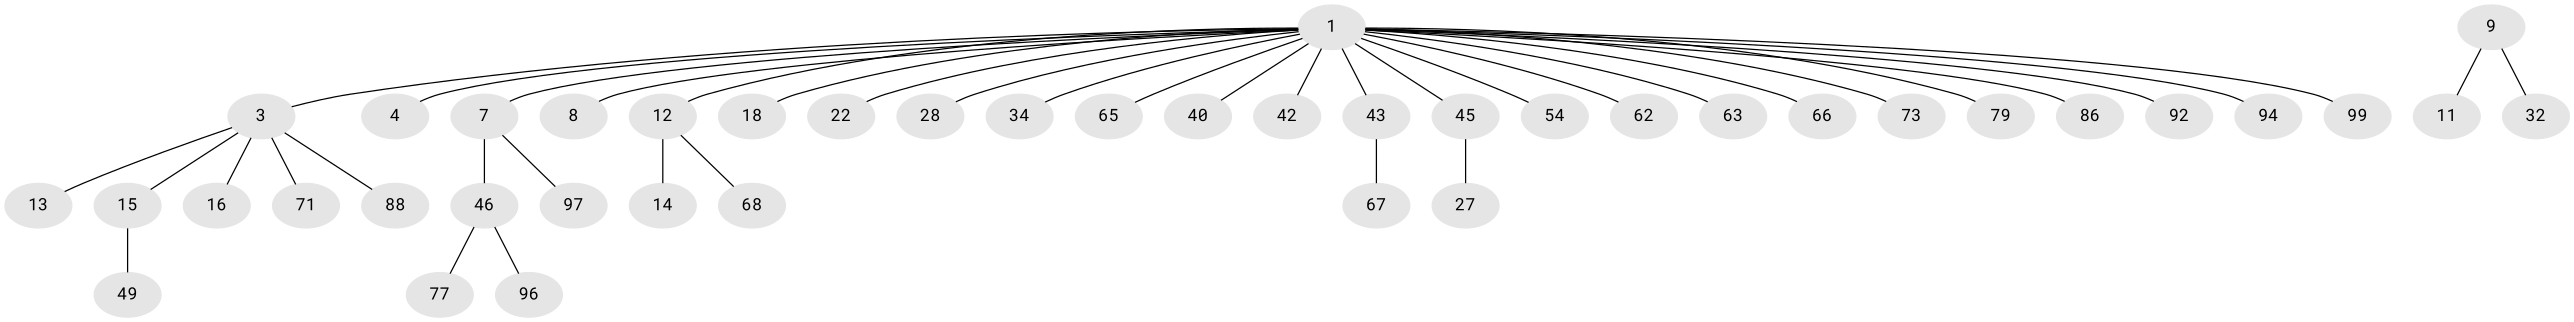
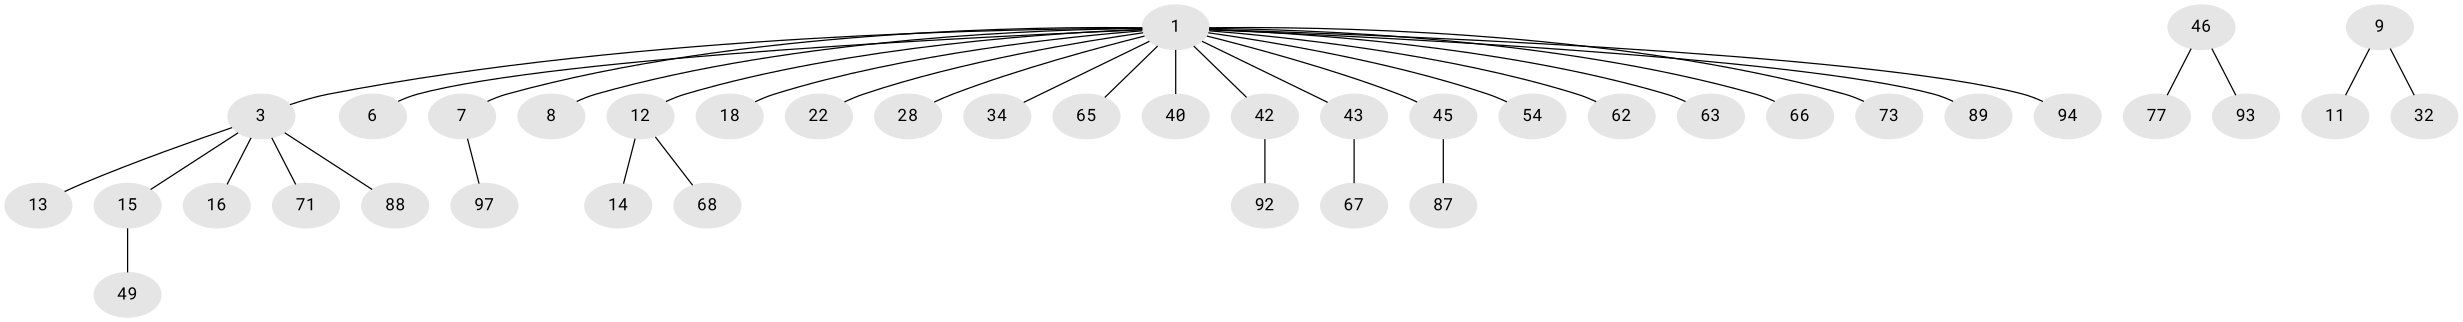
edge "1" -- "92": now "42" -- "92"
node "4": label "4" -> "6"
node "79": removed
node "86": label "86" -> "89"
node "99": removed
edge "7" -- "46": removed
node "27": label "27" -> "87"
node "96": label "96" -> "93"
